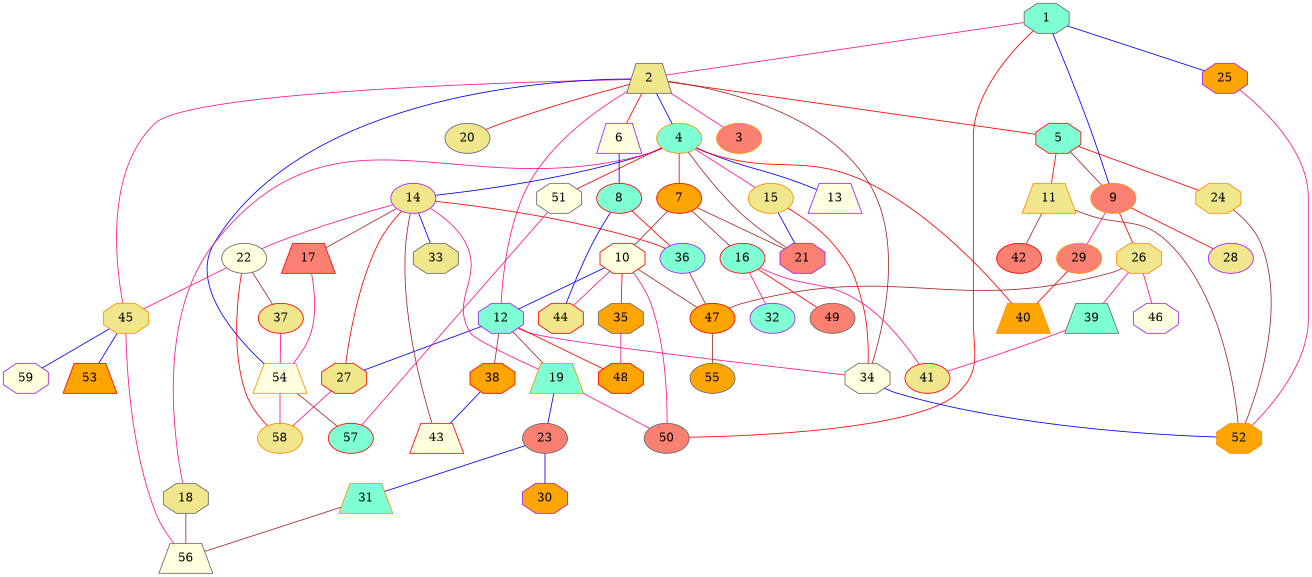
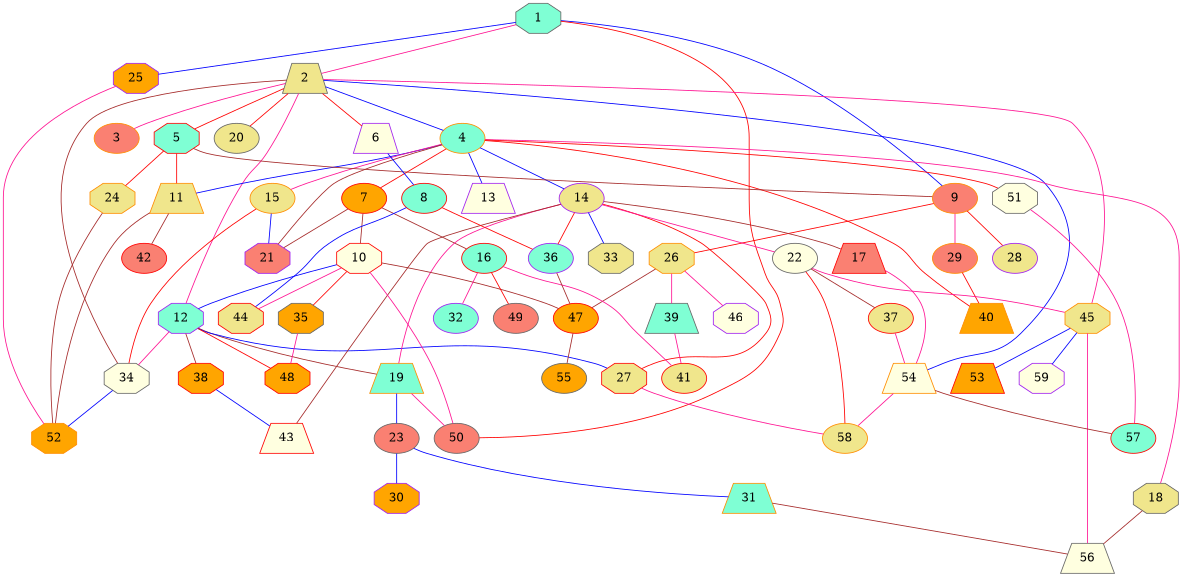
edge "4" -- "11": added
